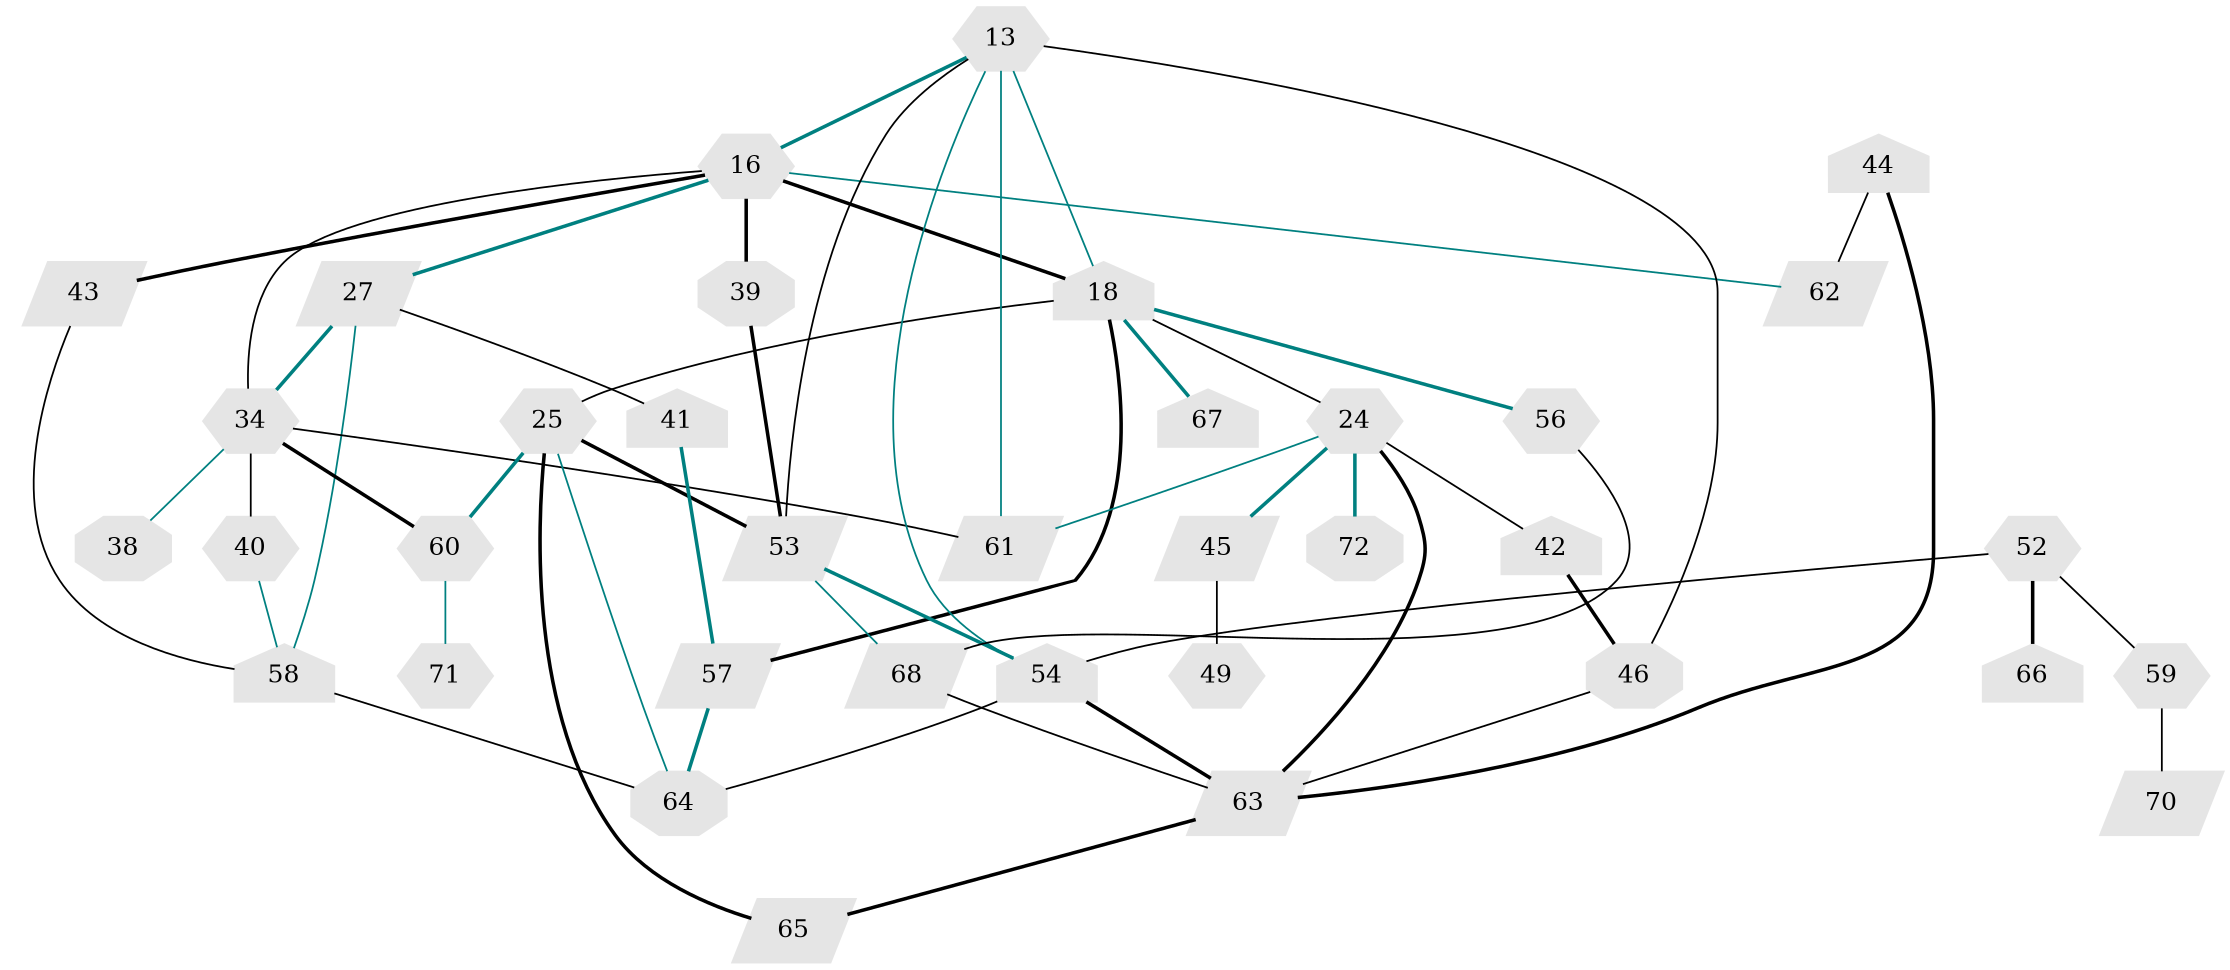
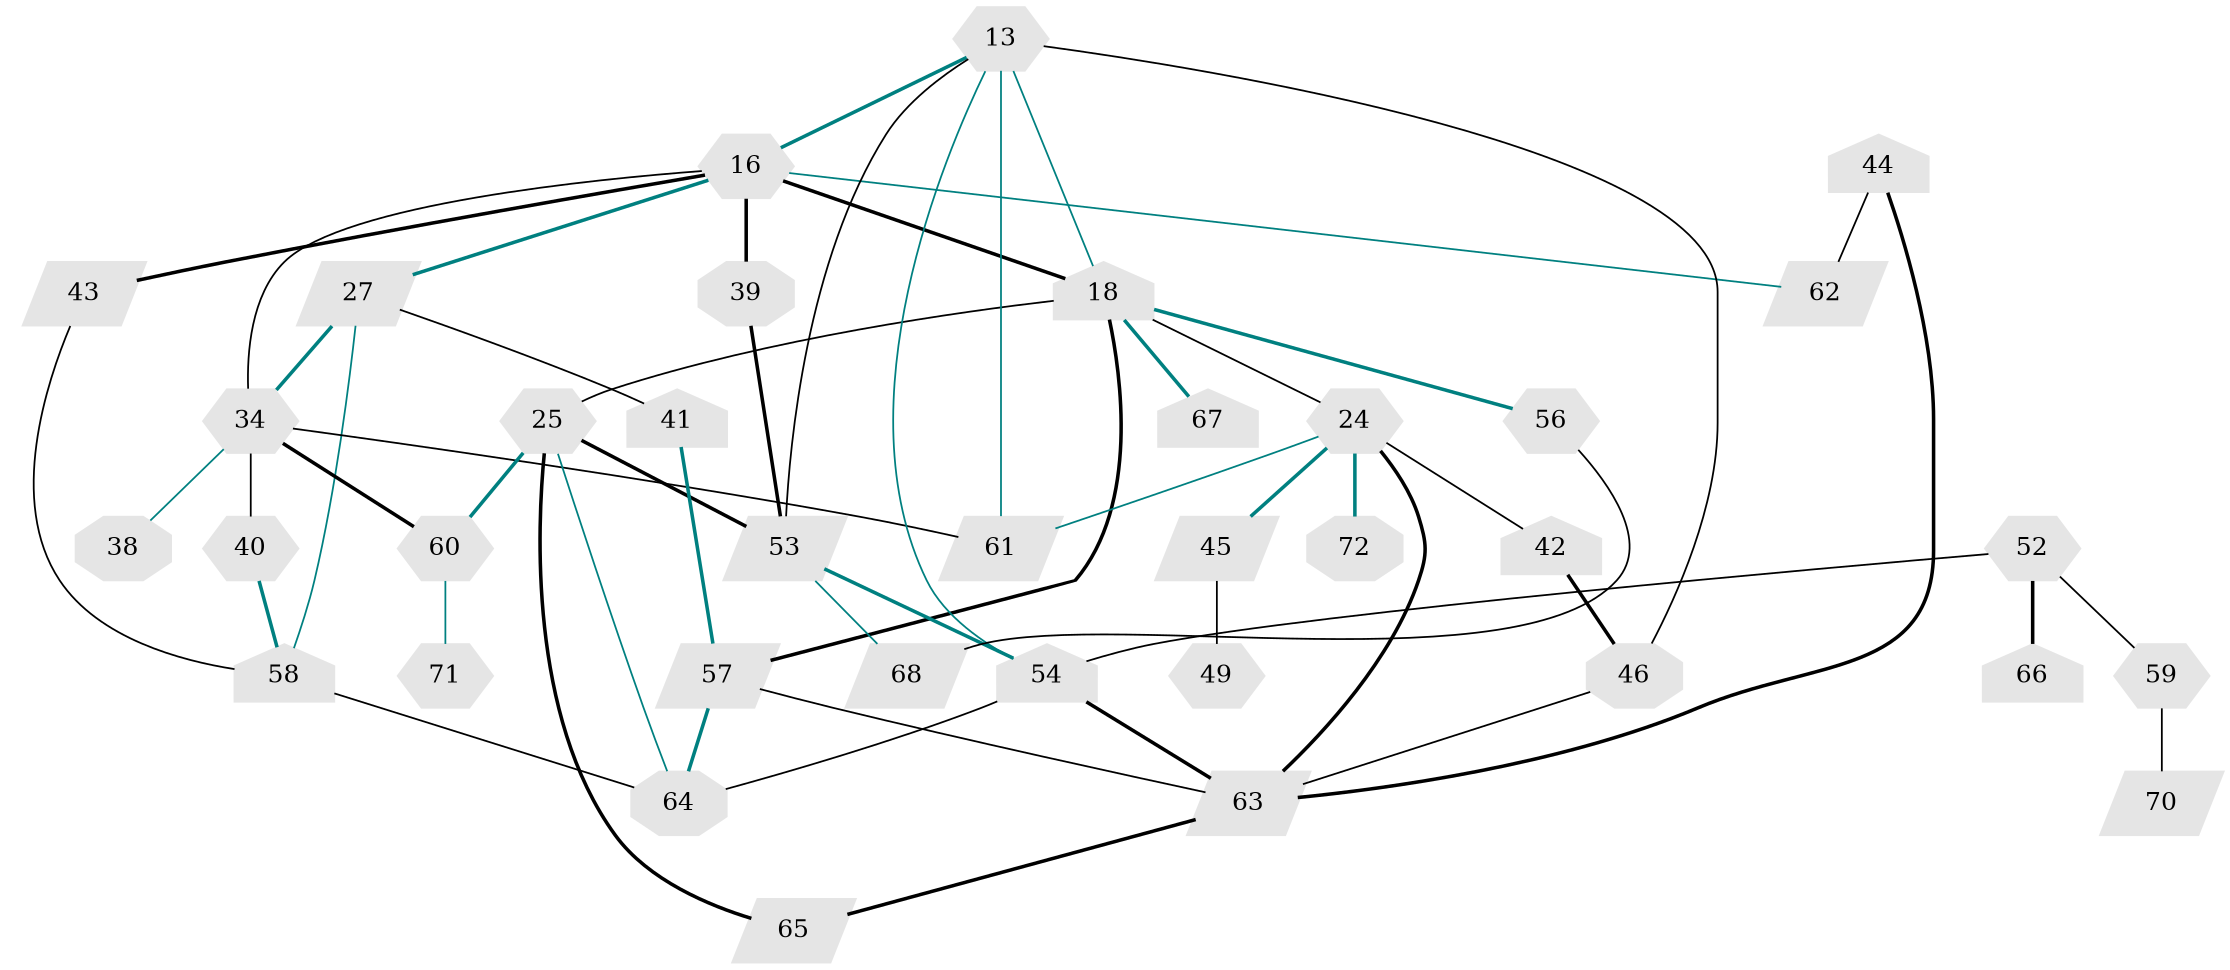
edge "40" -- "58": style solid -> bold
edge "68" -- "63": now "57" -- "63"
